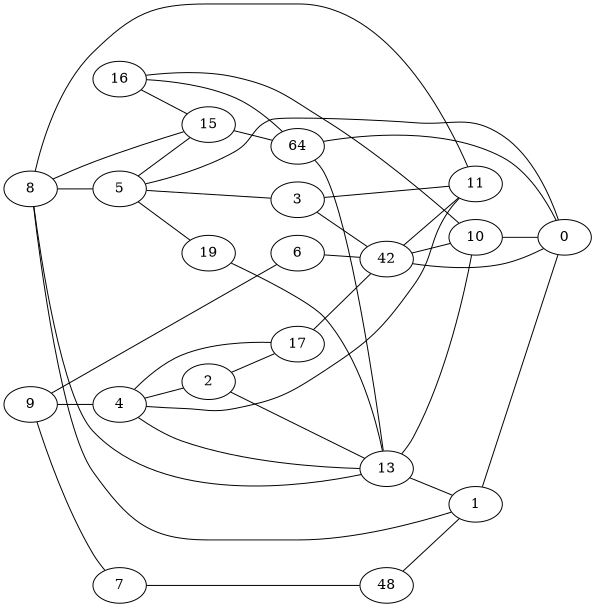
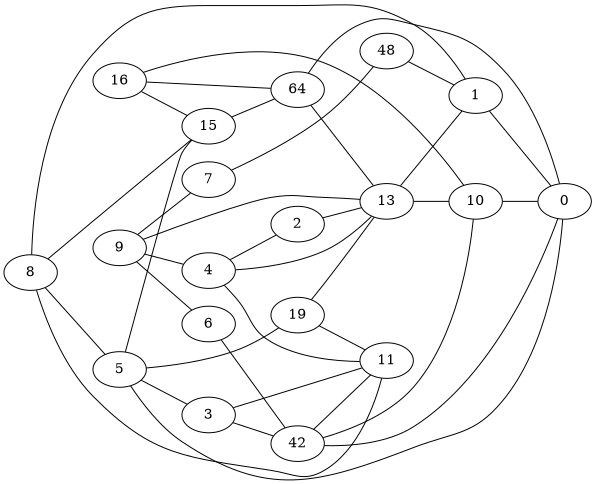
edge "19" -- "11": added
node "17": removed
edge "8" -- "13": now "9" -- "13"
